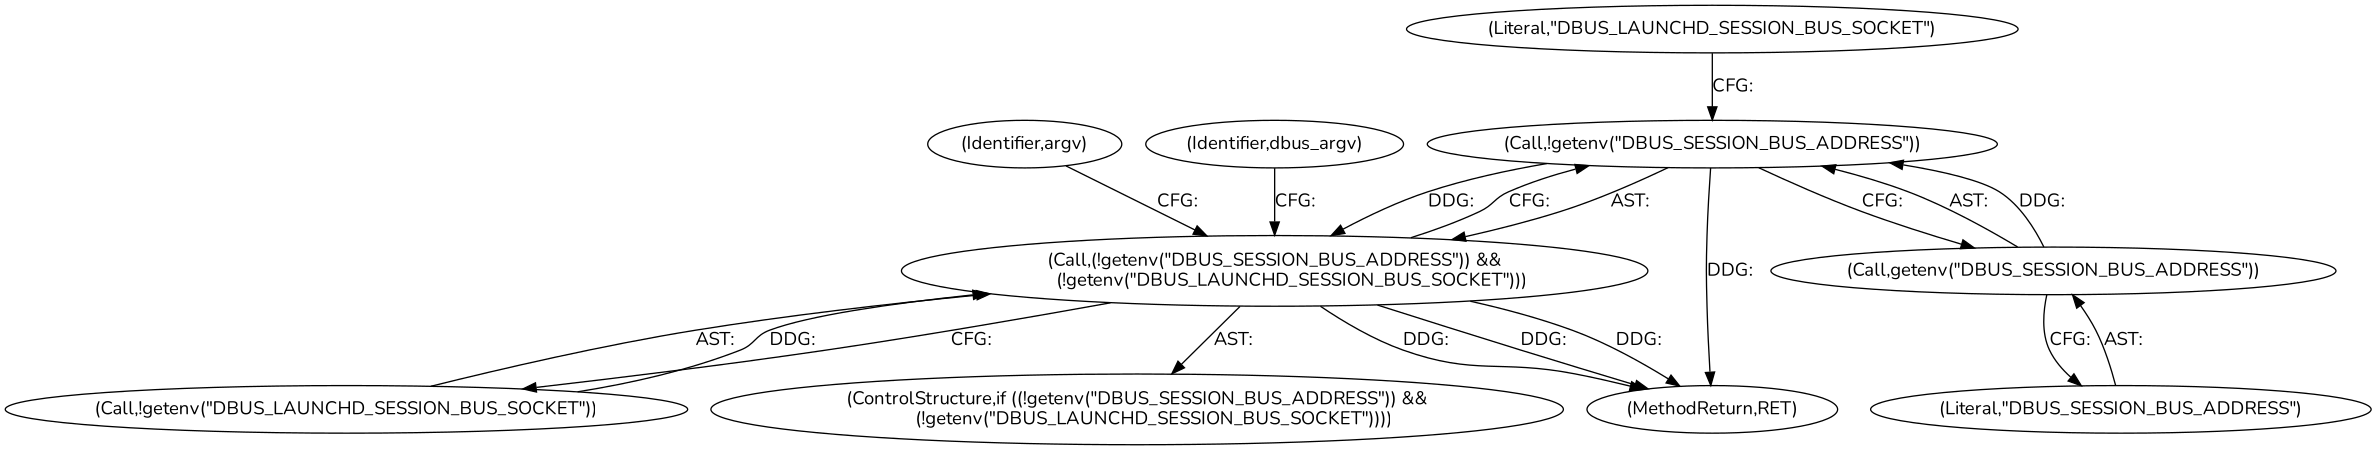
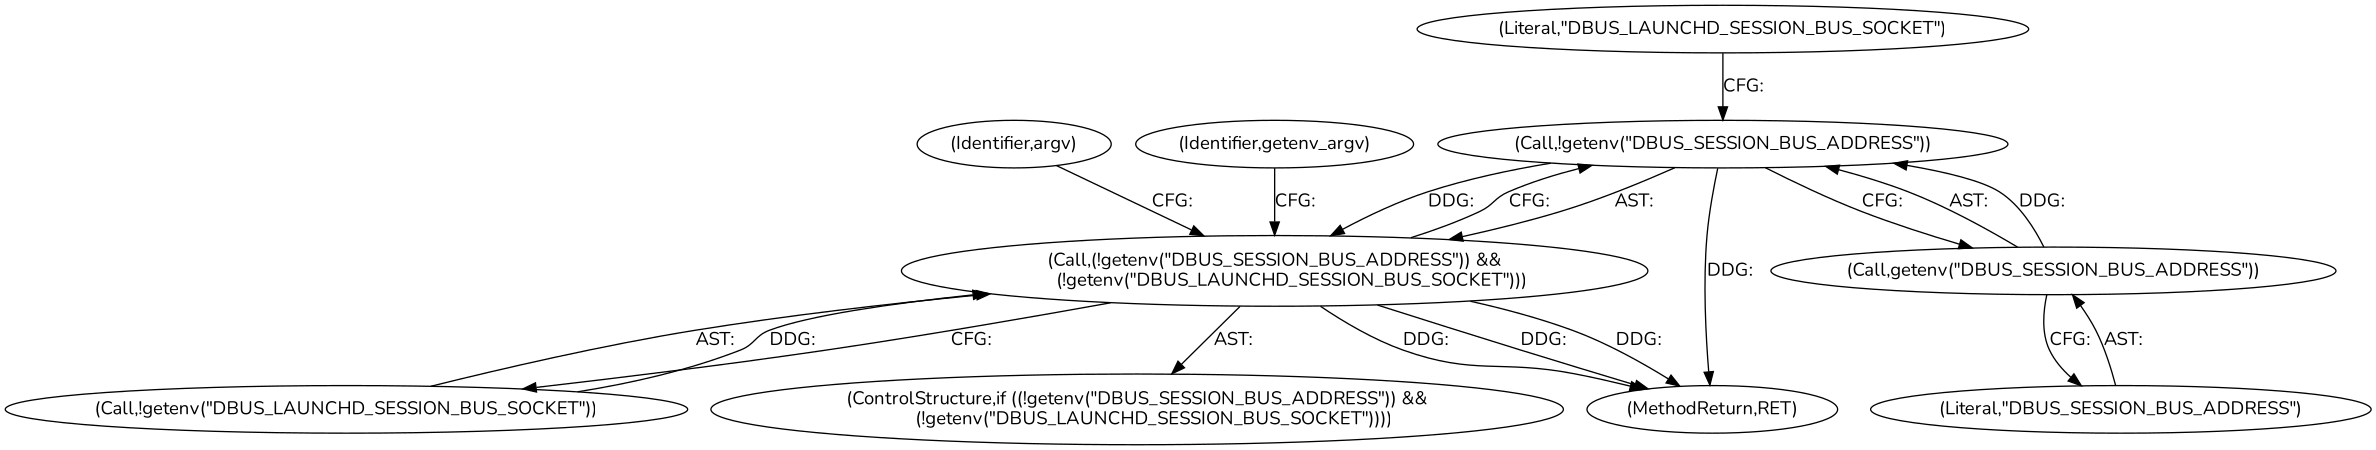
node "(Identifier,dbus_argv)": label "(Identifier,dbus_argv)" -> "(Identifier,getenv_argv)"
